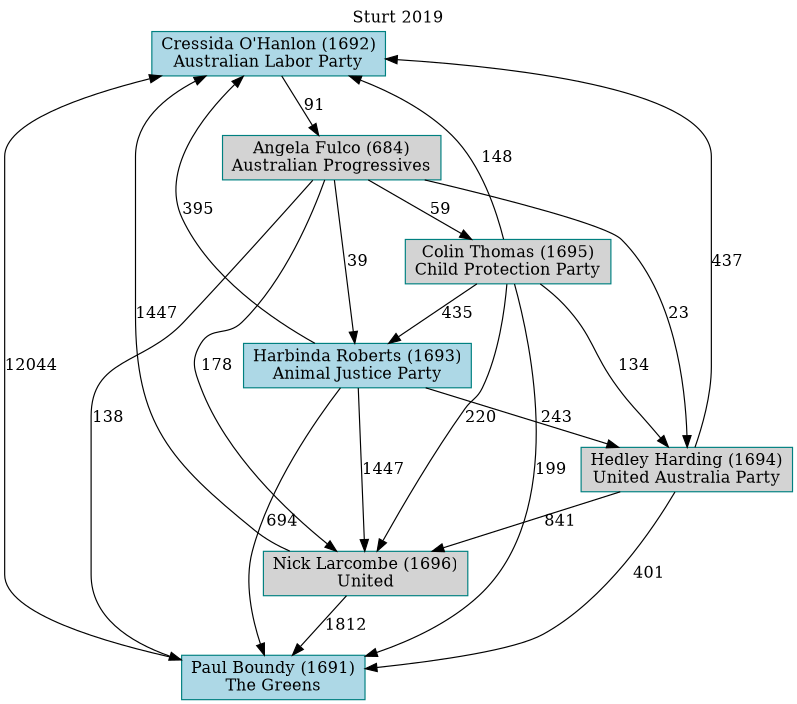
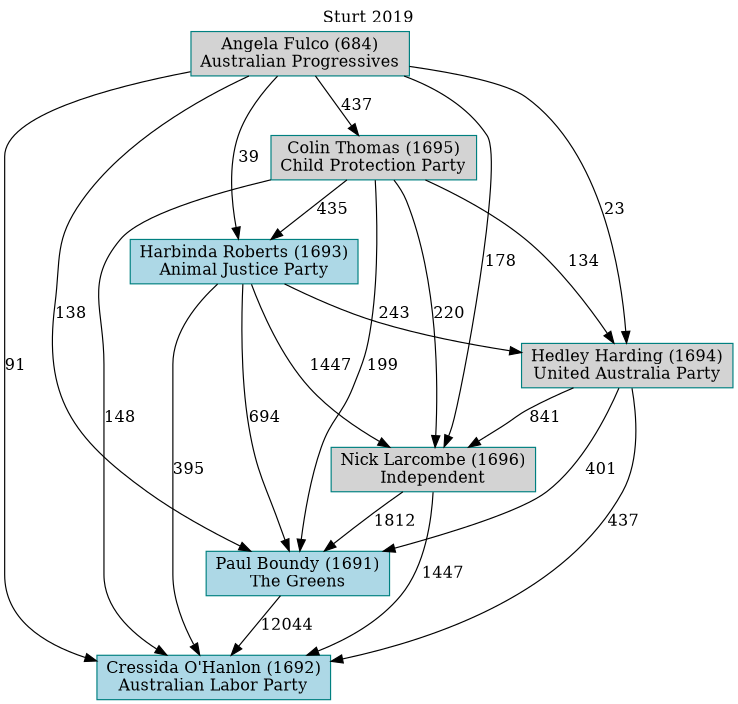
edge "Cressida O'Hanlon (1692) Australian Labor Party" -> "Angela Fulco (684) Australian Progressives": reversed
edge "Angela Fulco (684) Australian Progressives" -> "Colin Thomas (1695) Child Protection Party": label "59" -> "437"
node "Nick Larcombe (1696) United": label "Nick Larcombe (1696) United" -> "Nick Larcombe (1696) Independent"
